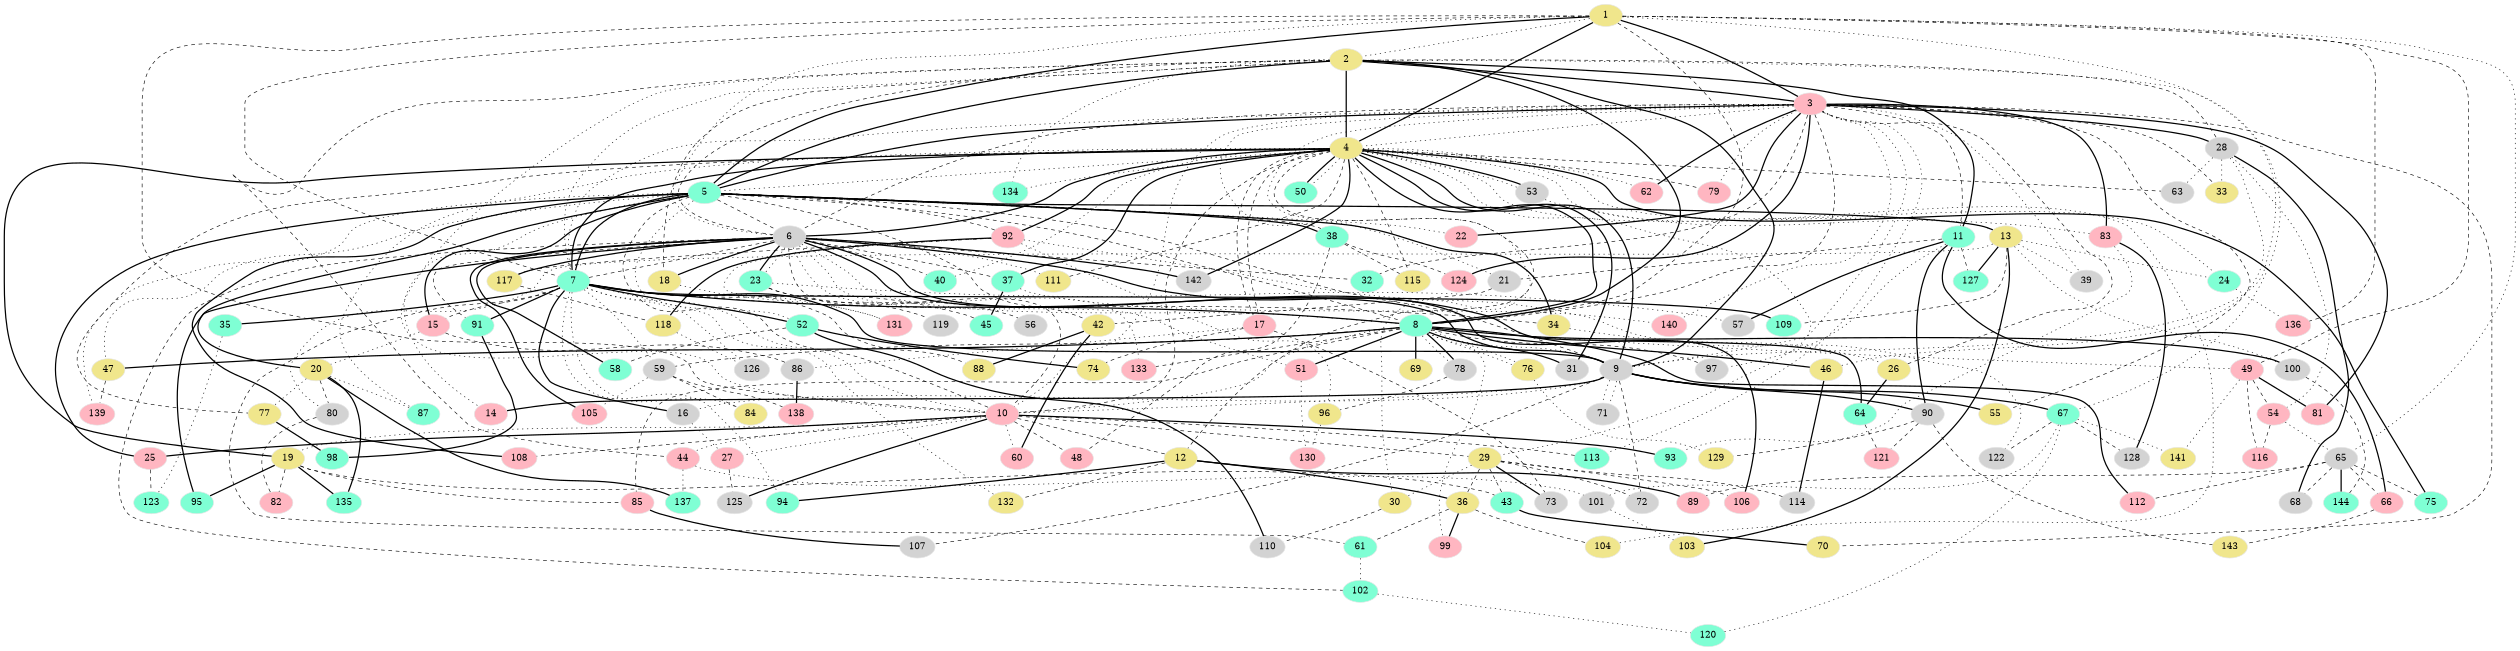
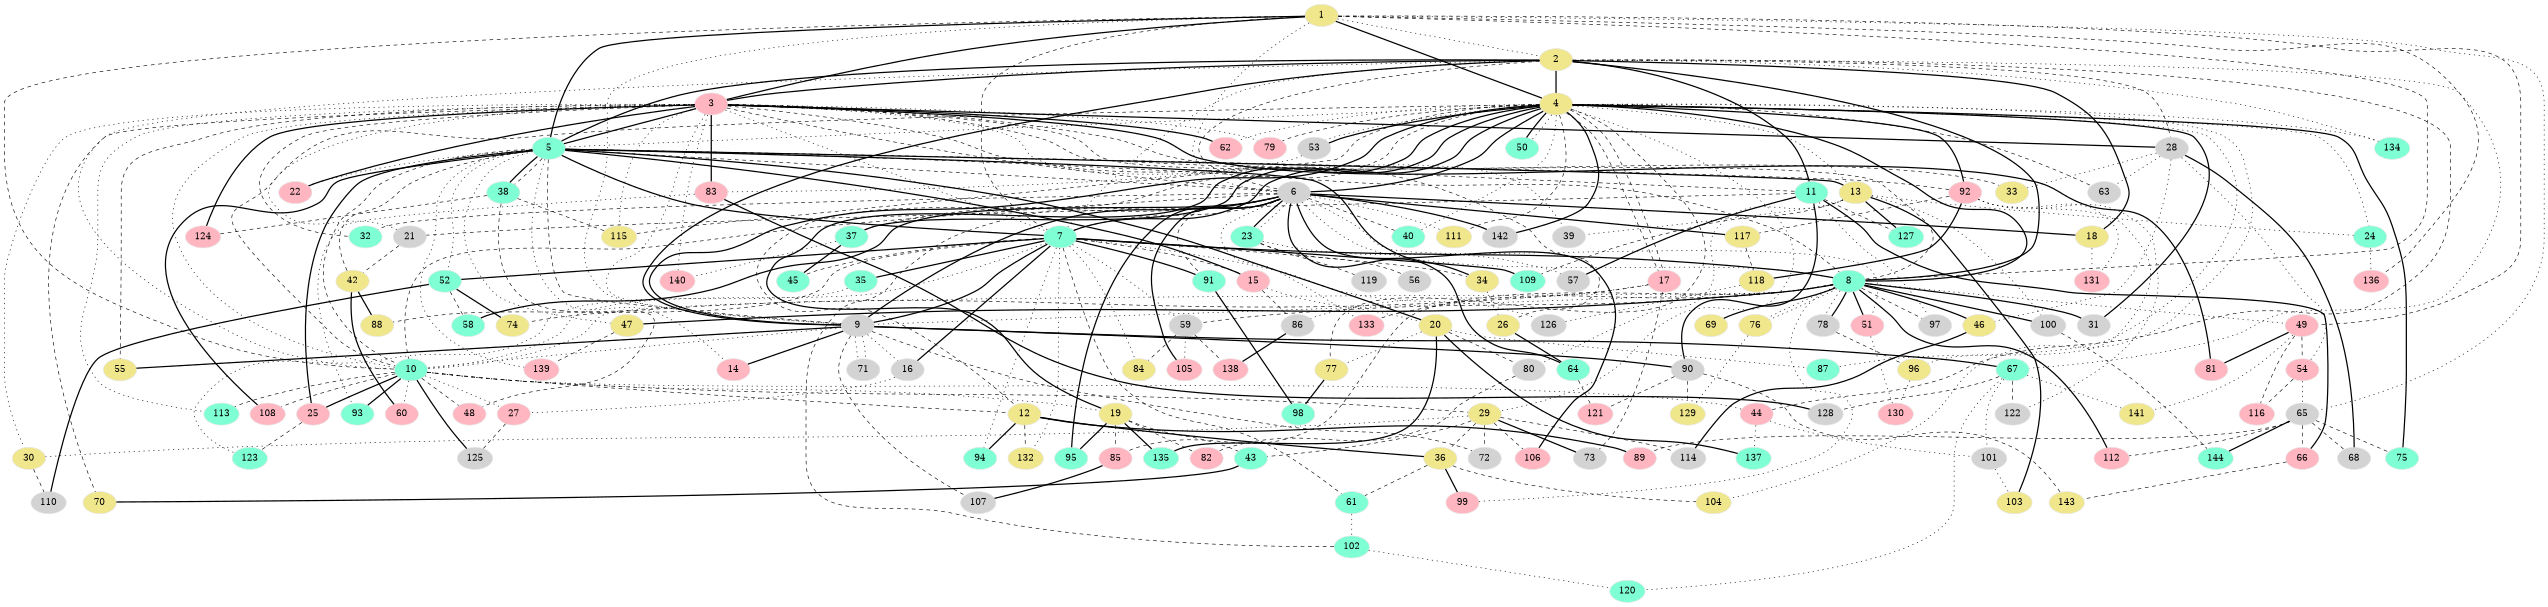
edge "2" -- "18": style dashed -> bold
edge "3" -- "4": now "3" -- "115"
node "10": fillcolor lightpink -> aquamarine
